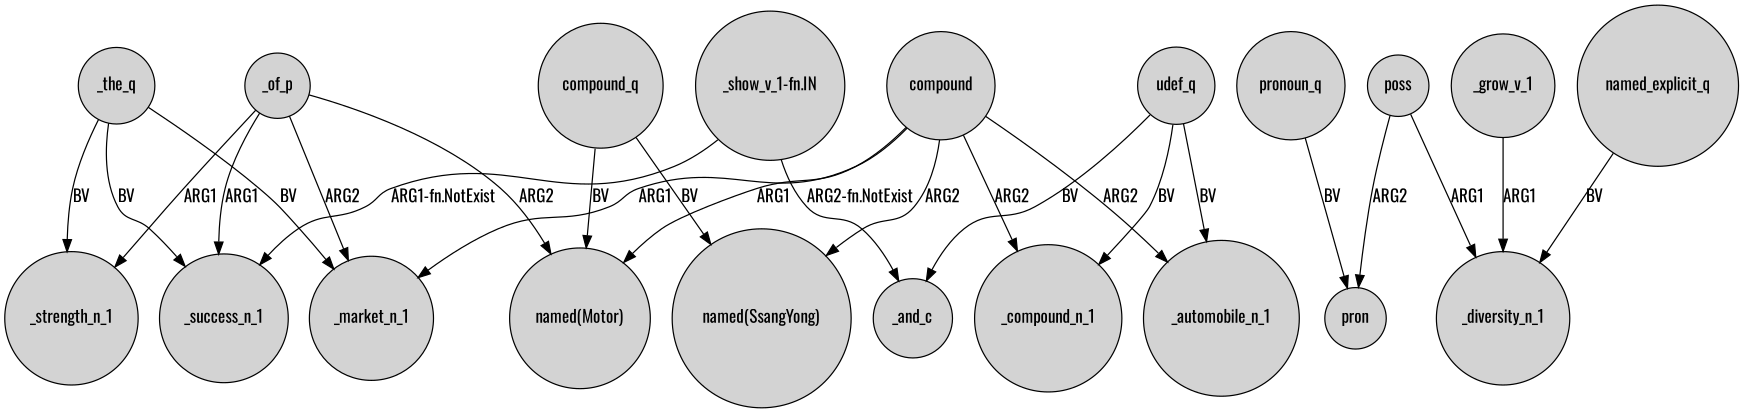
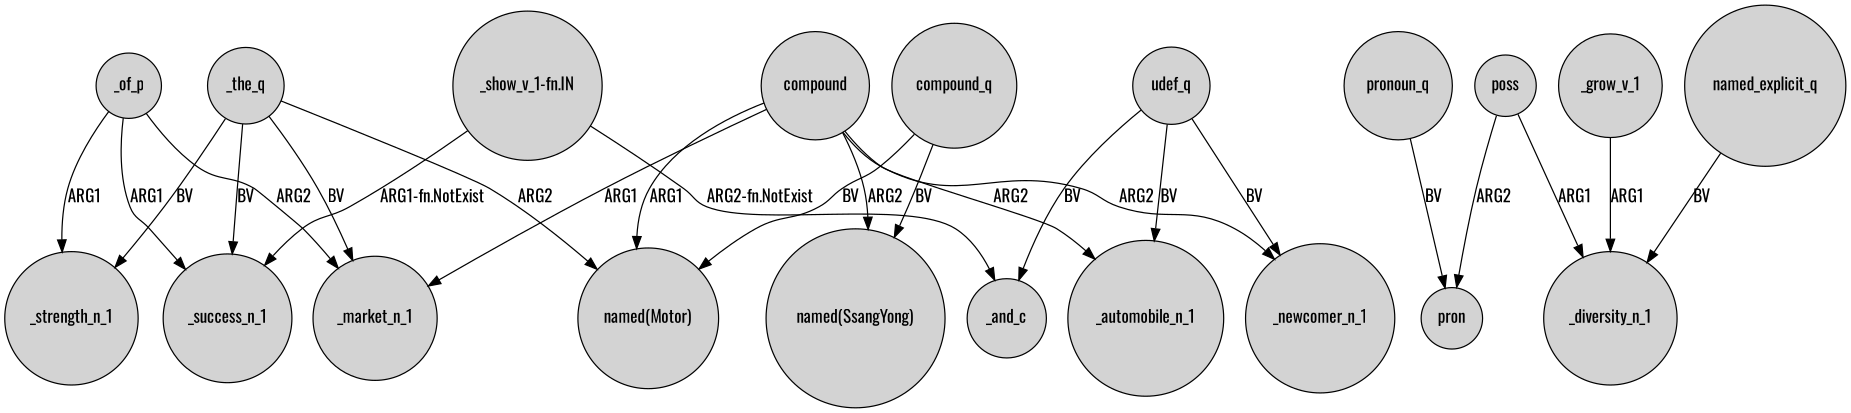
edge "_of_p" -> "named(Motor)": now "_the_q" -> "named(Motor)"
node "_compound_n_1": label "_compound_n_1" -> "_newcomer_n_1"
